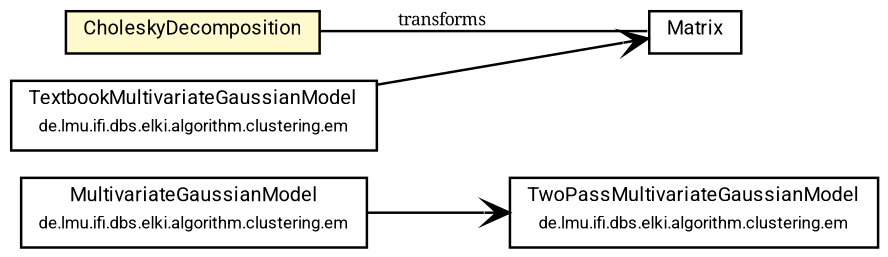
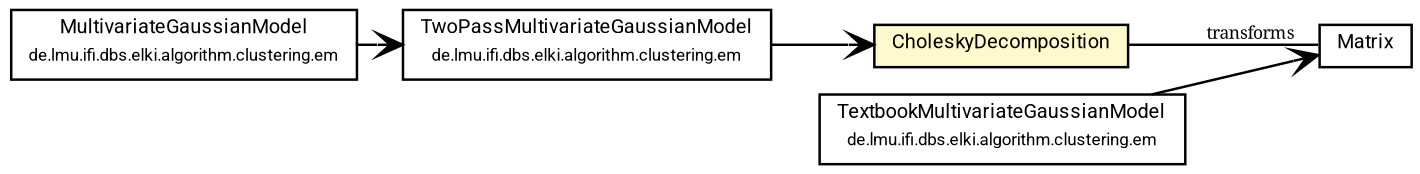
edge "TwoPassMultivariateGaussianModel" -> "CholeskyDecomposition": added
